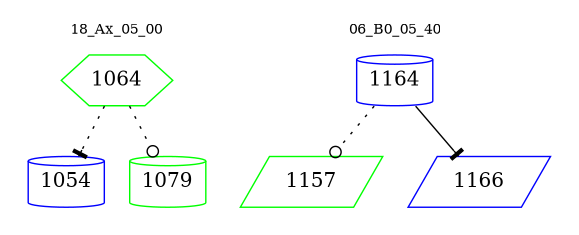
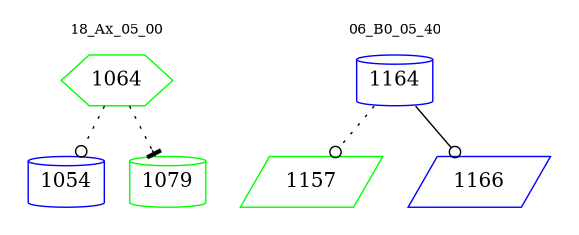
edge "1064" -> "1079": arrowhead odot -> tee
edge "1064" -> "1054": arrowhead tee -> odot
edge "1164" -> "1166": arrowhead tee -> odot
